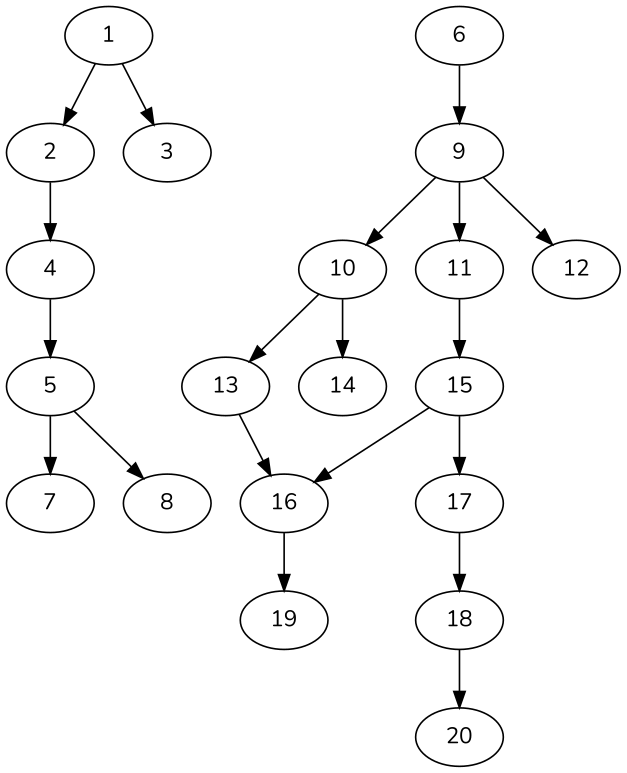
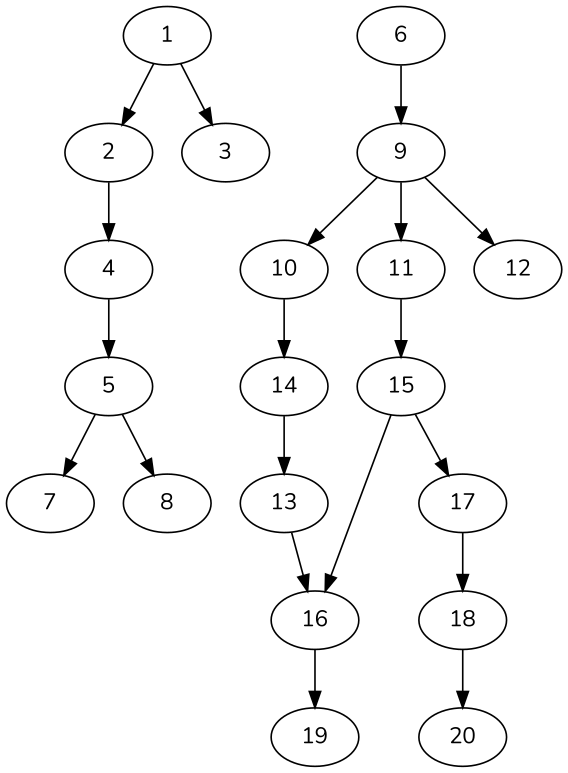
edge "10" -> "13": now "14" -> "13"
